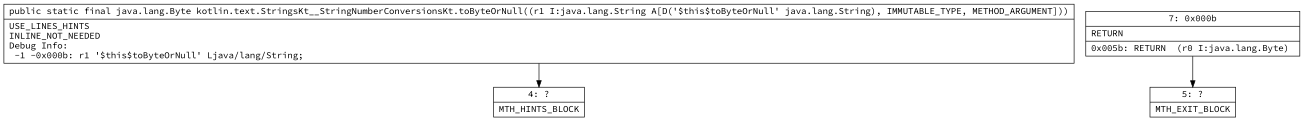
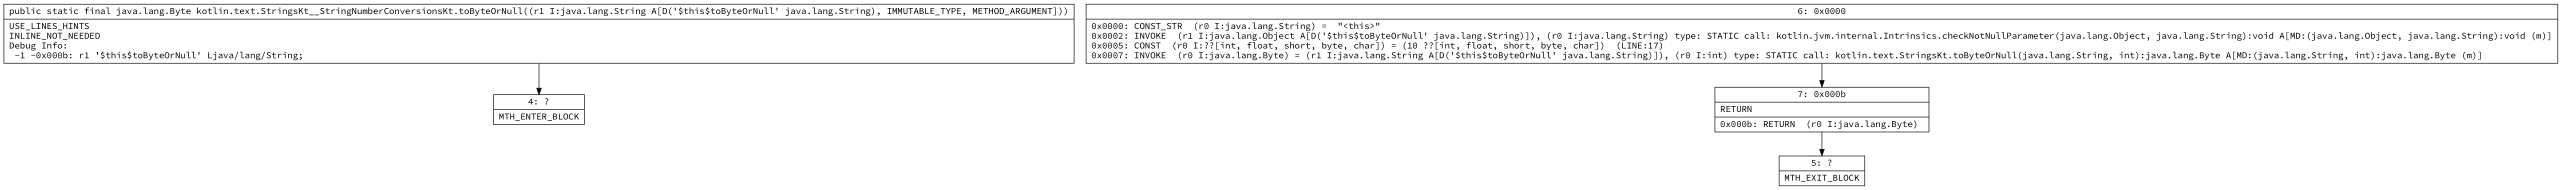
node "6: 0x0000": added
node "7: 0x000b": text "0x005b: RETURN  (r0 I:java.lang.Byte)" -> "0x000b: RETURN  (r0 I:java.lang.Byte)"
node "4: ?": text "MTH_HINTS_BLOCK" -> "MTH_ENTER_BLOCK"
